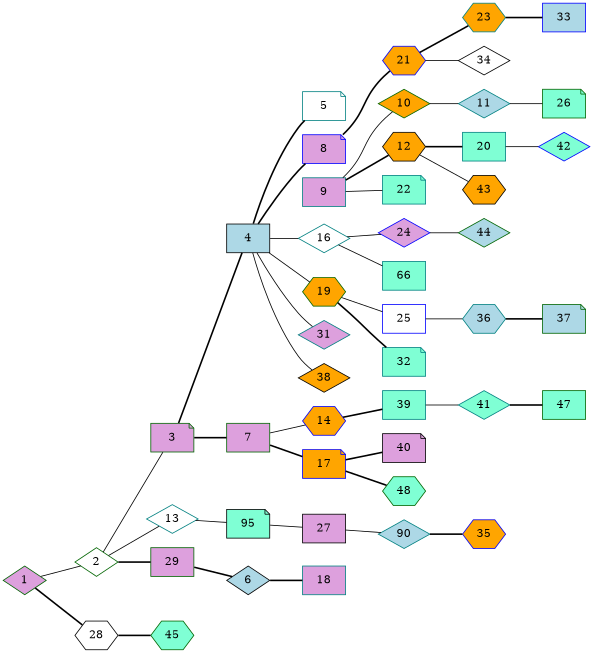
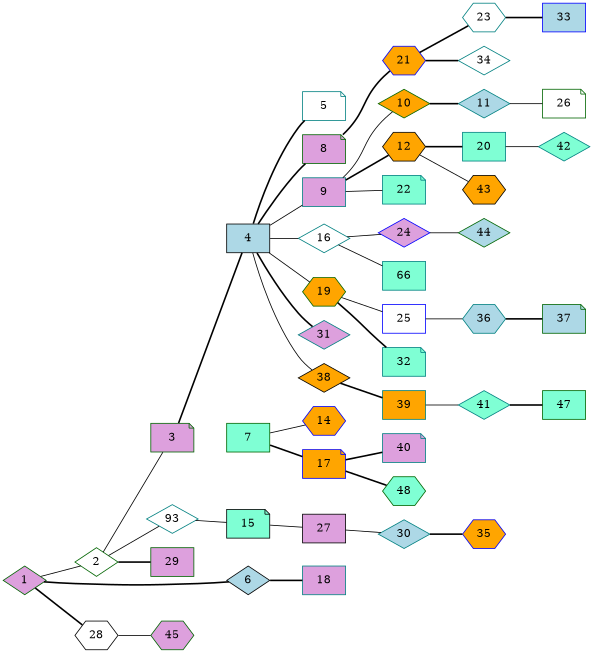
node "23": fillcolor orange -> white
edge "21" -- "34": style solid -> bold
node "34": color black -> teal
edge "10" -- "11": style solid -> bold
node "26": fillcolor aquamarine -> white
node "42": color blue -> teal
node "8": color blue -> darkgreen
edge "9" -- "4": added
edge "4" -- "31": style solid -> bold
node "39": fillcolor aquamarine -> orange
edge "39" -- "14": now "39" -- "38"
edge "3" -- "7": removed
node "7": fillcolor plum -> aquamarine
node "40": color black -> teal
node "13": label "13" -> "93"
node "95": label "95" -> "15"
node "90": label "90" -> "30"
edge "29" -- "6": now "1" -- "6"
edge "28" -- "45": style bold -> solid
node "45": fillcolor aquamarine -> plum
